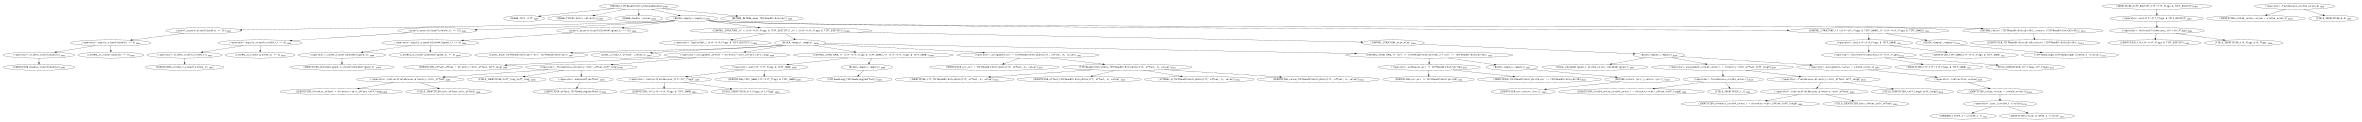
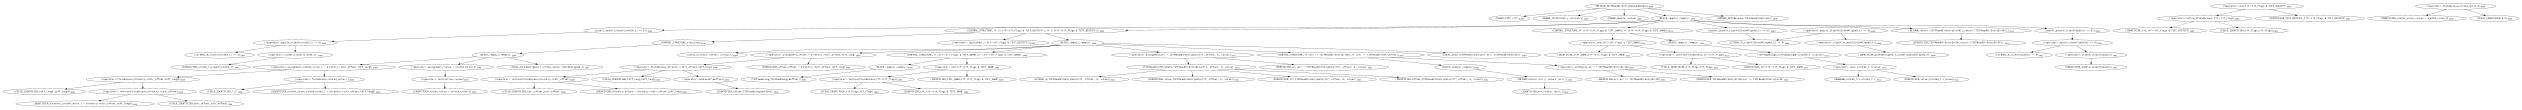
edge "(IDENTIFIER,TIFF_BIGTIFF,tif->tif_flags & TIFF_BIGTIFF)" -> "(<operator>.and,tif->tif_flags & TIFF_BIGTIFF)": reversed
edge "(assert,assert(sizeof(UInt64Aligned_t) == 8))" -> "(<operator>.equals,sizeof(UInt64Aligned_t) == 8)": now "(assert,assert(sizeof(UInt64Aligned_t) == 8))" -> "(LITERAL,8,sizeof(UInt64Aligned_t) == 8)"
edge "(IDENTIFIER,value,*value = uint64_union.d)" -> "(<operator>.cast,(uint64_t *)value)": now "(TIFFSwabLong8,TIFFSwabLong8((uint64_t *)value))" -> "(<operator>.cast,(uint64_t *)value)"
